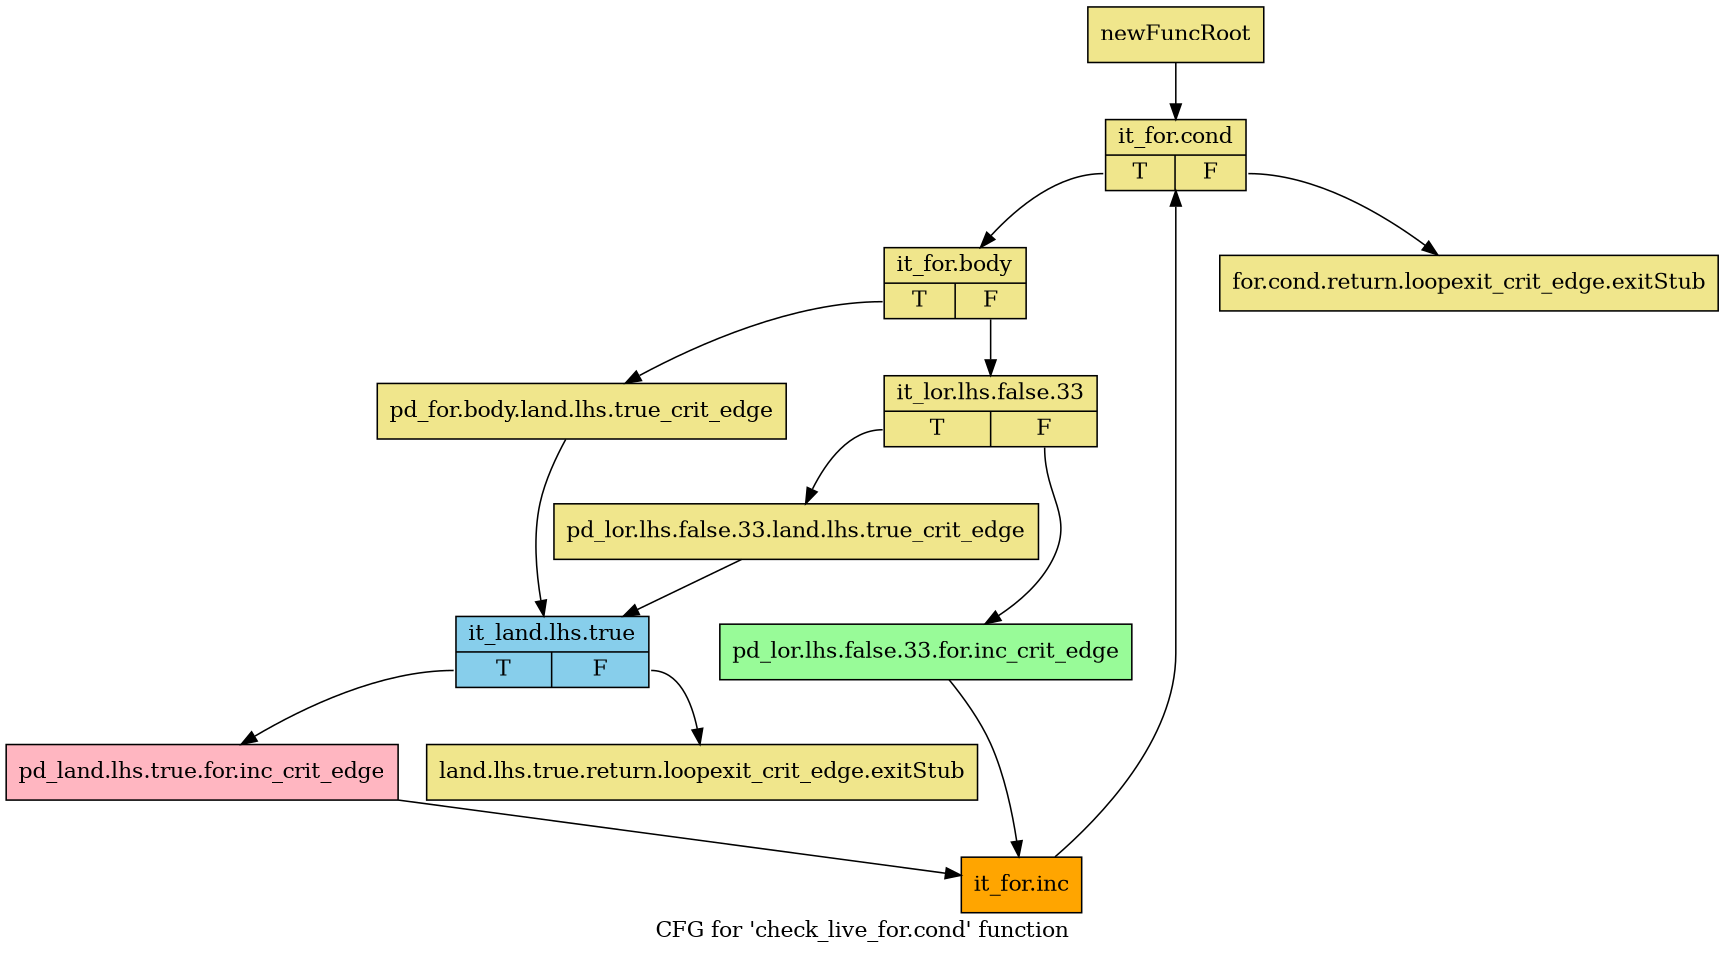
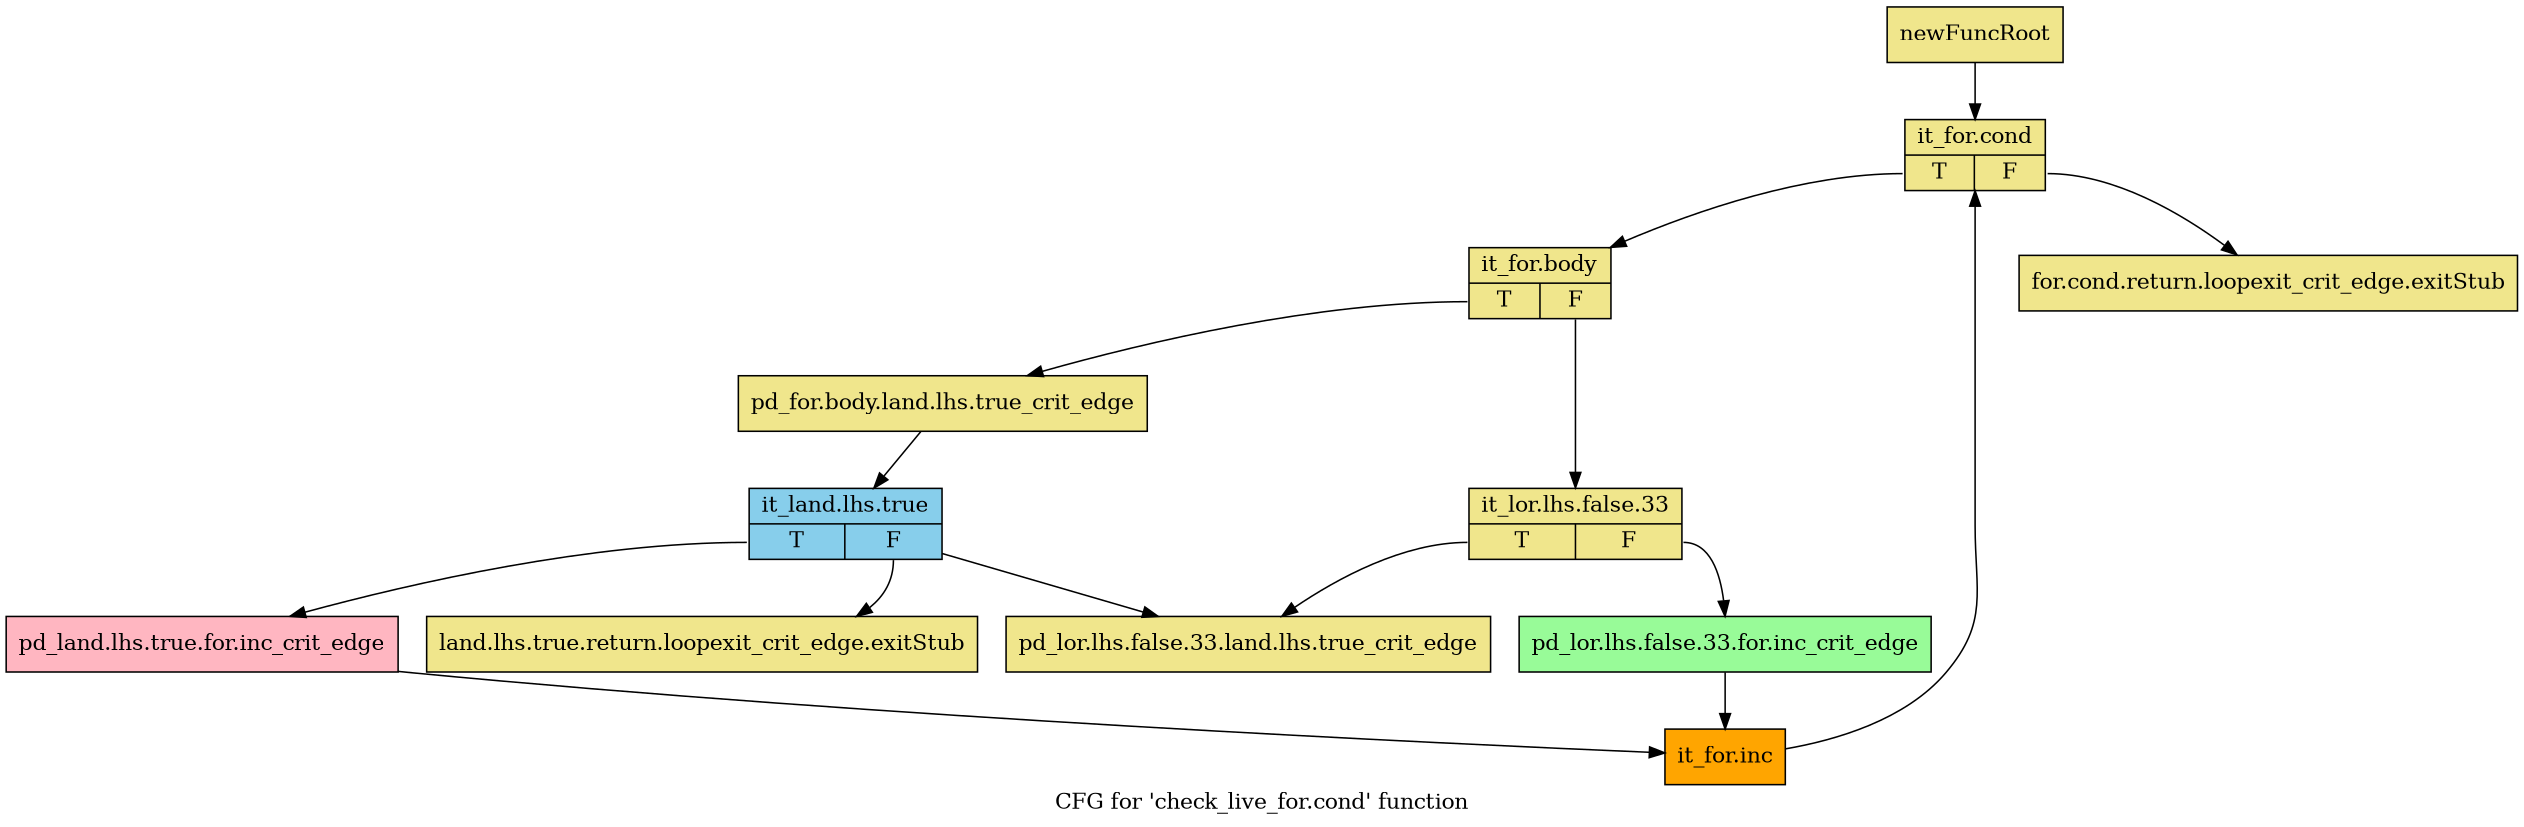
edge "pd_lor.lhs.false.33.land.lhs.true_crit_edge" -> "it_land.lhs.true": reversed
